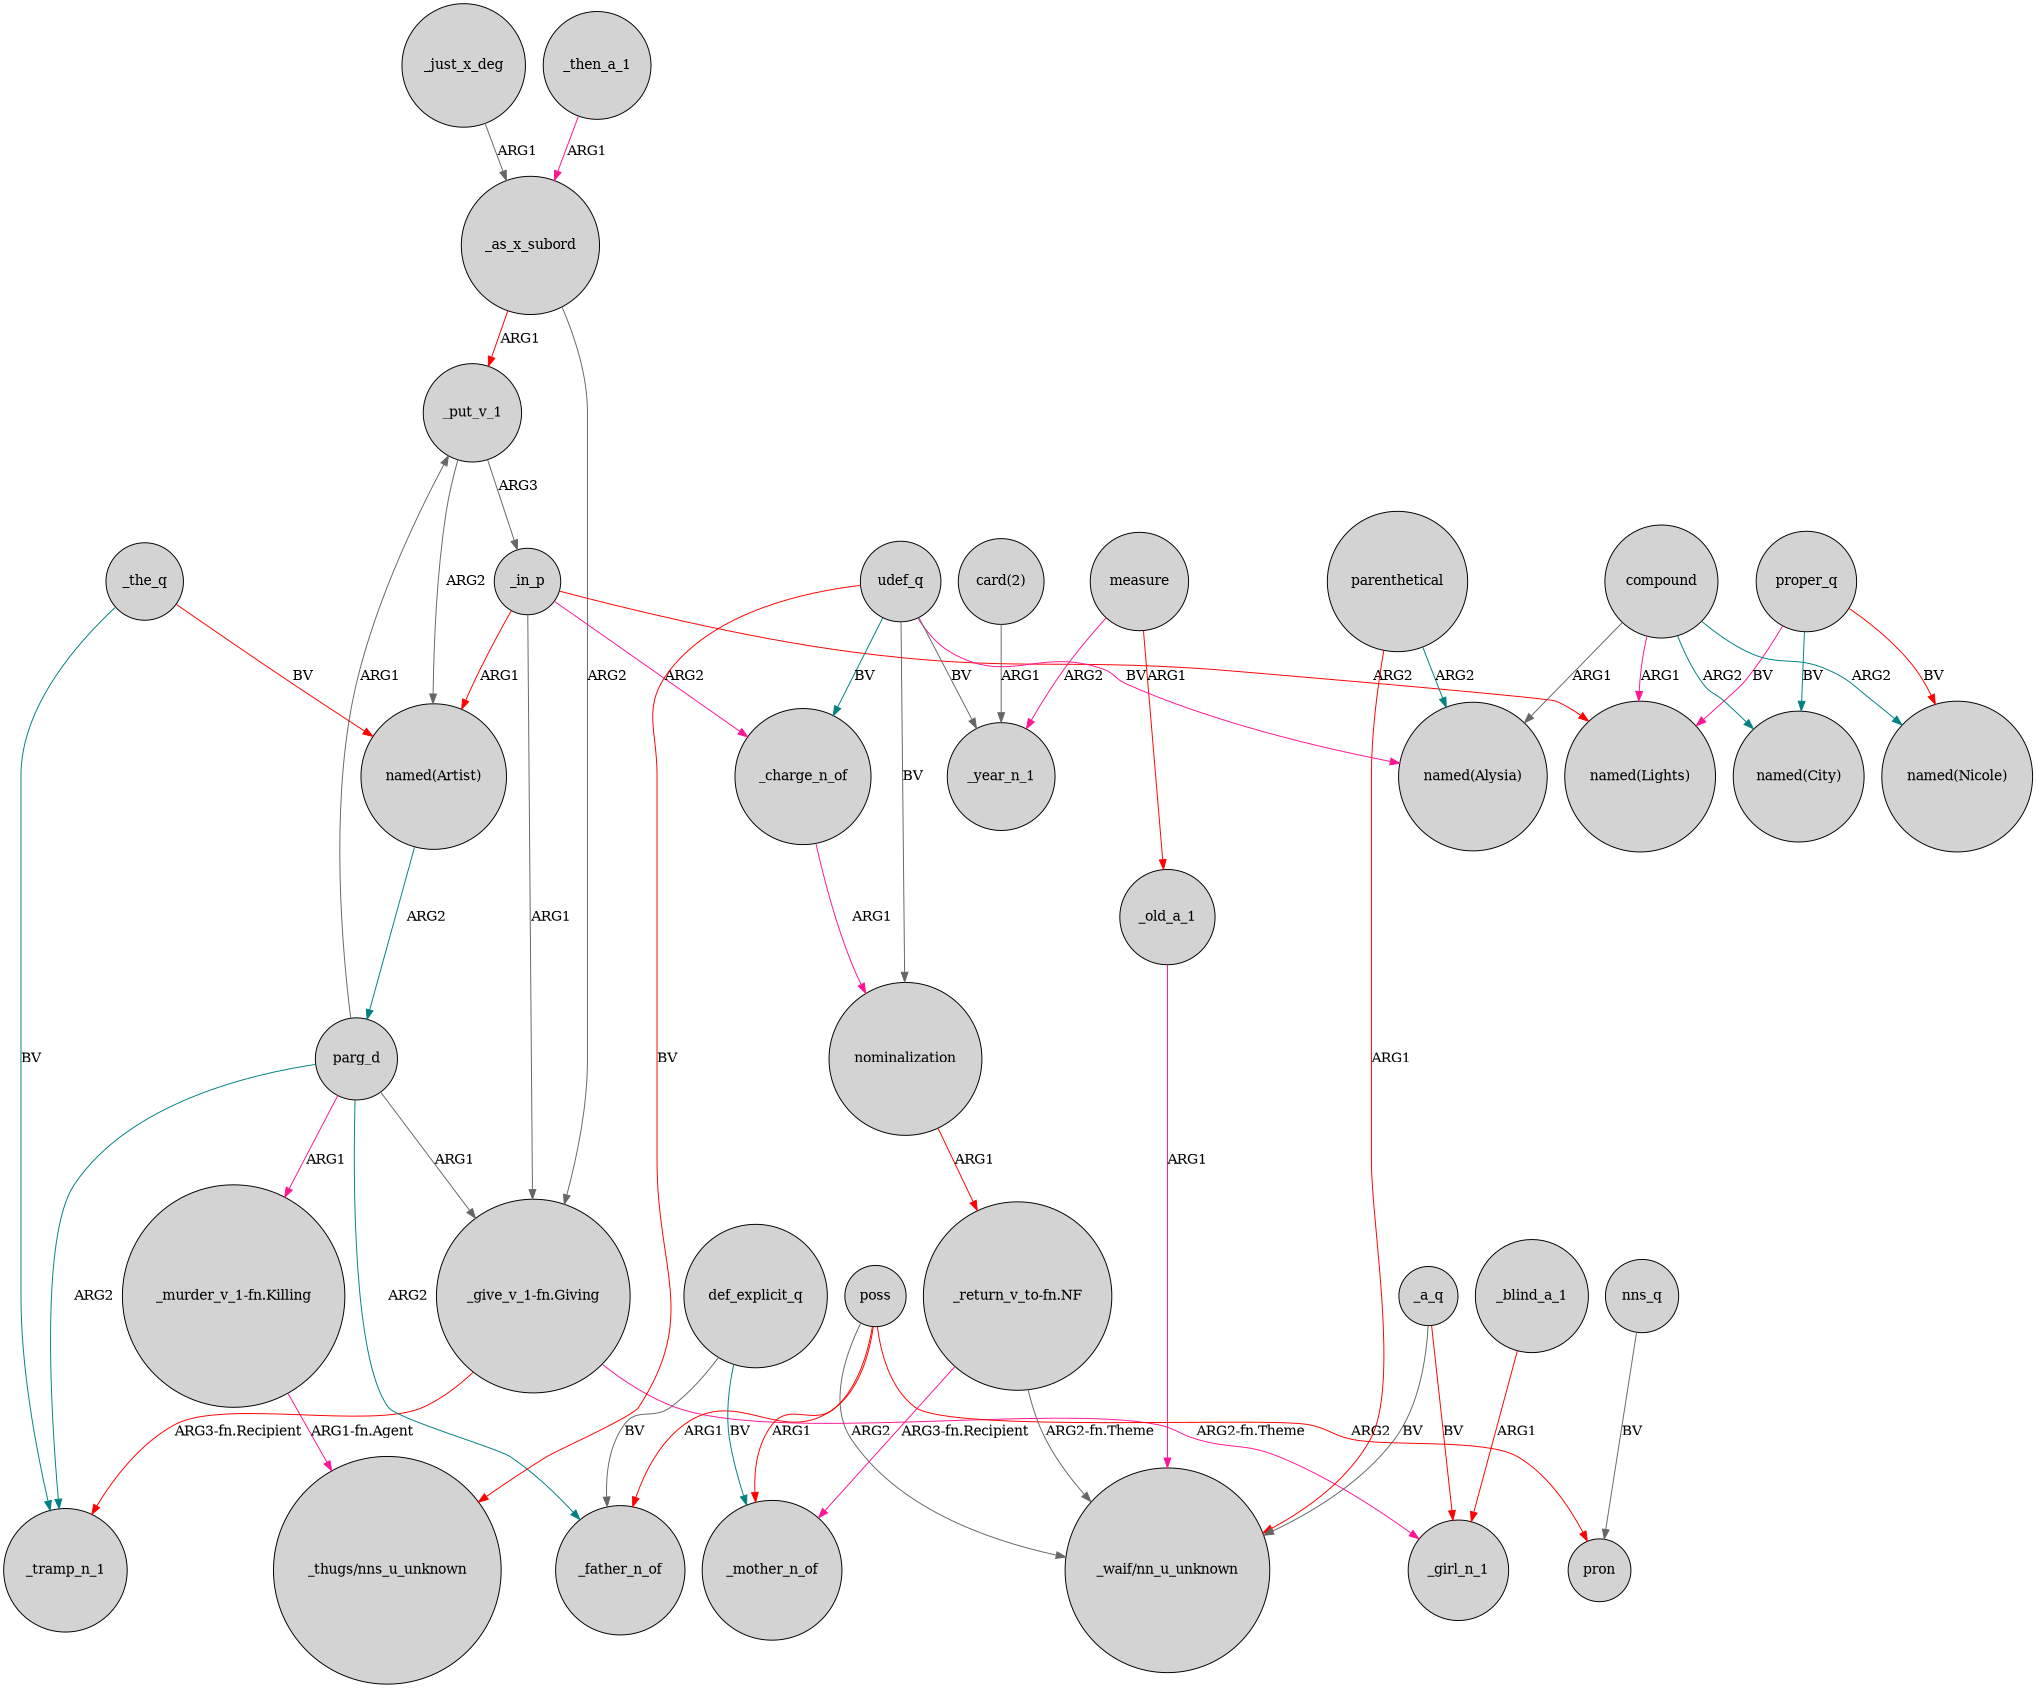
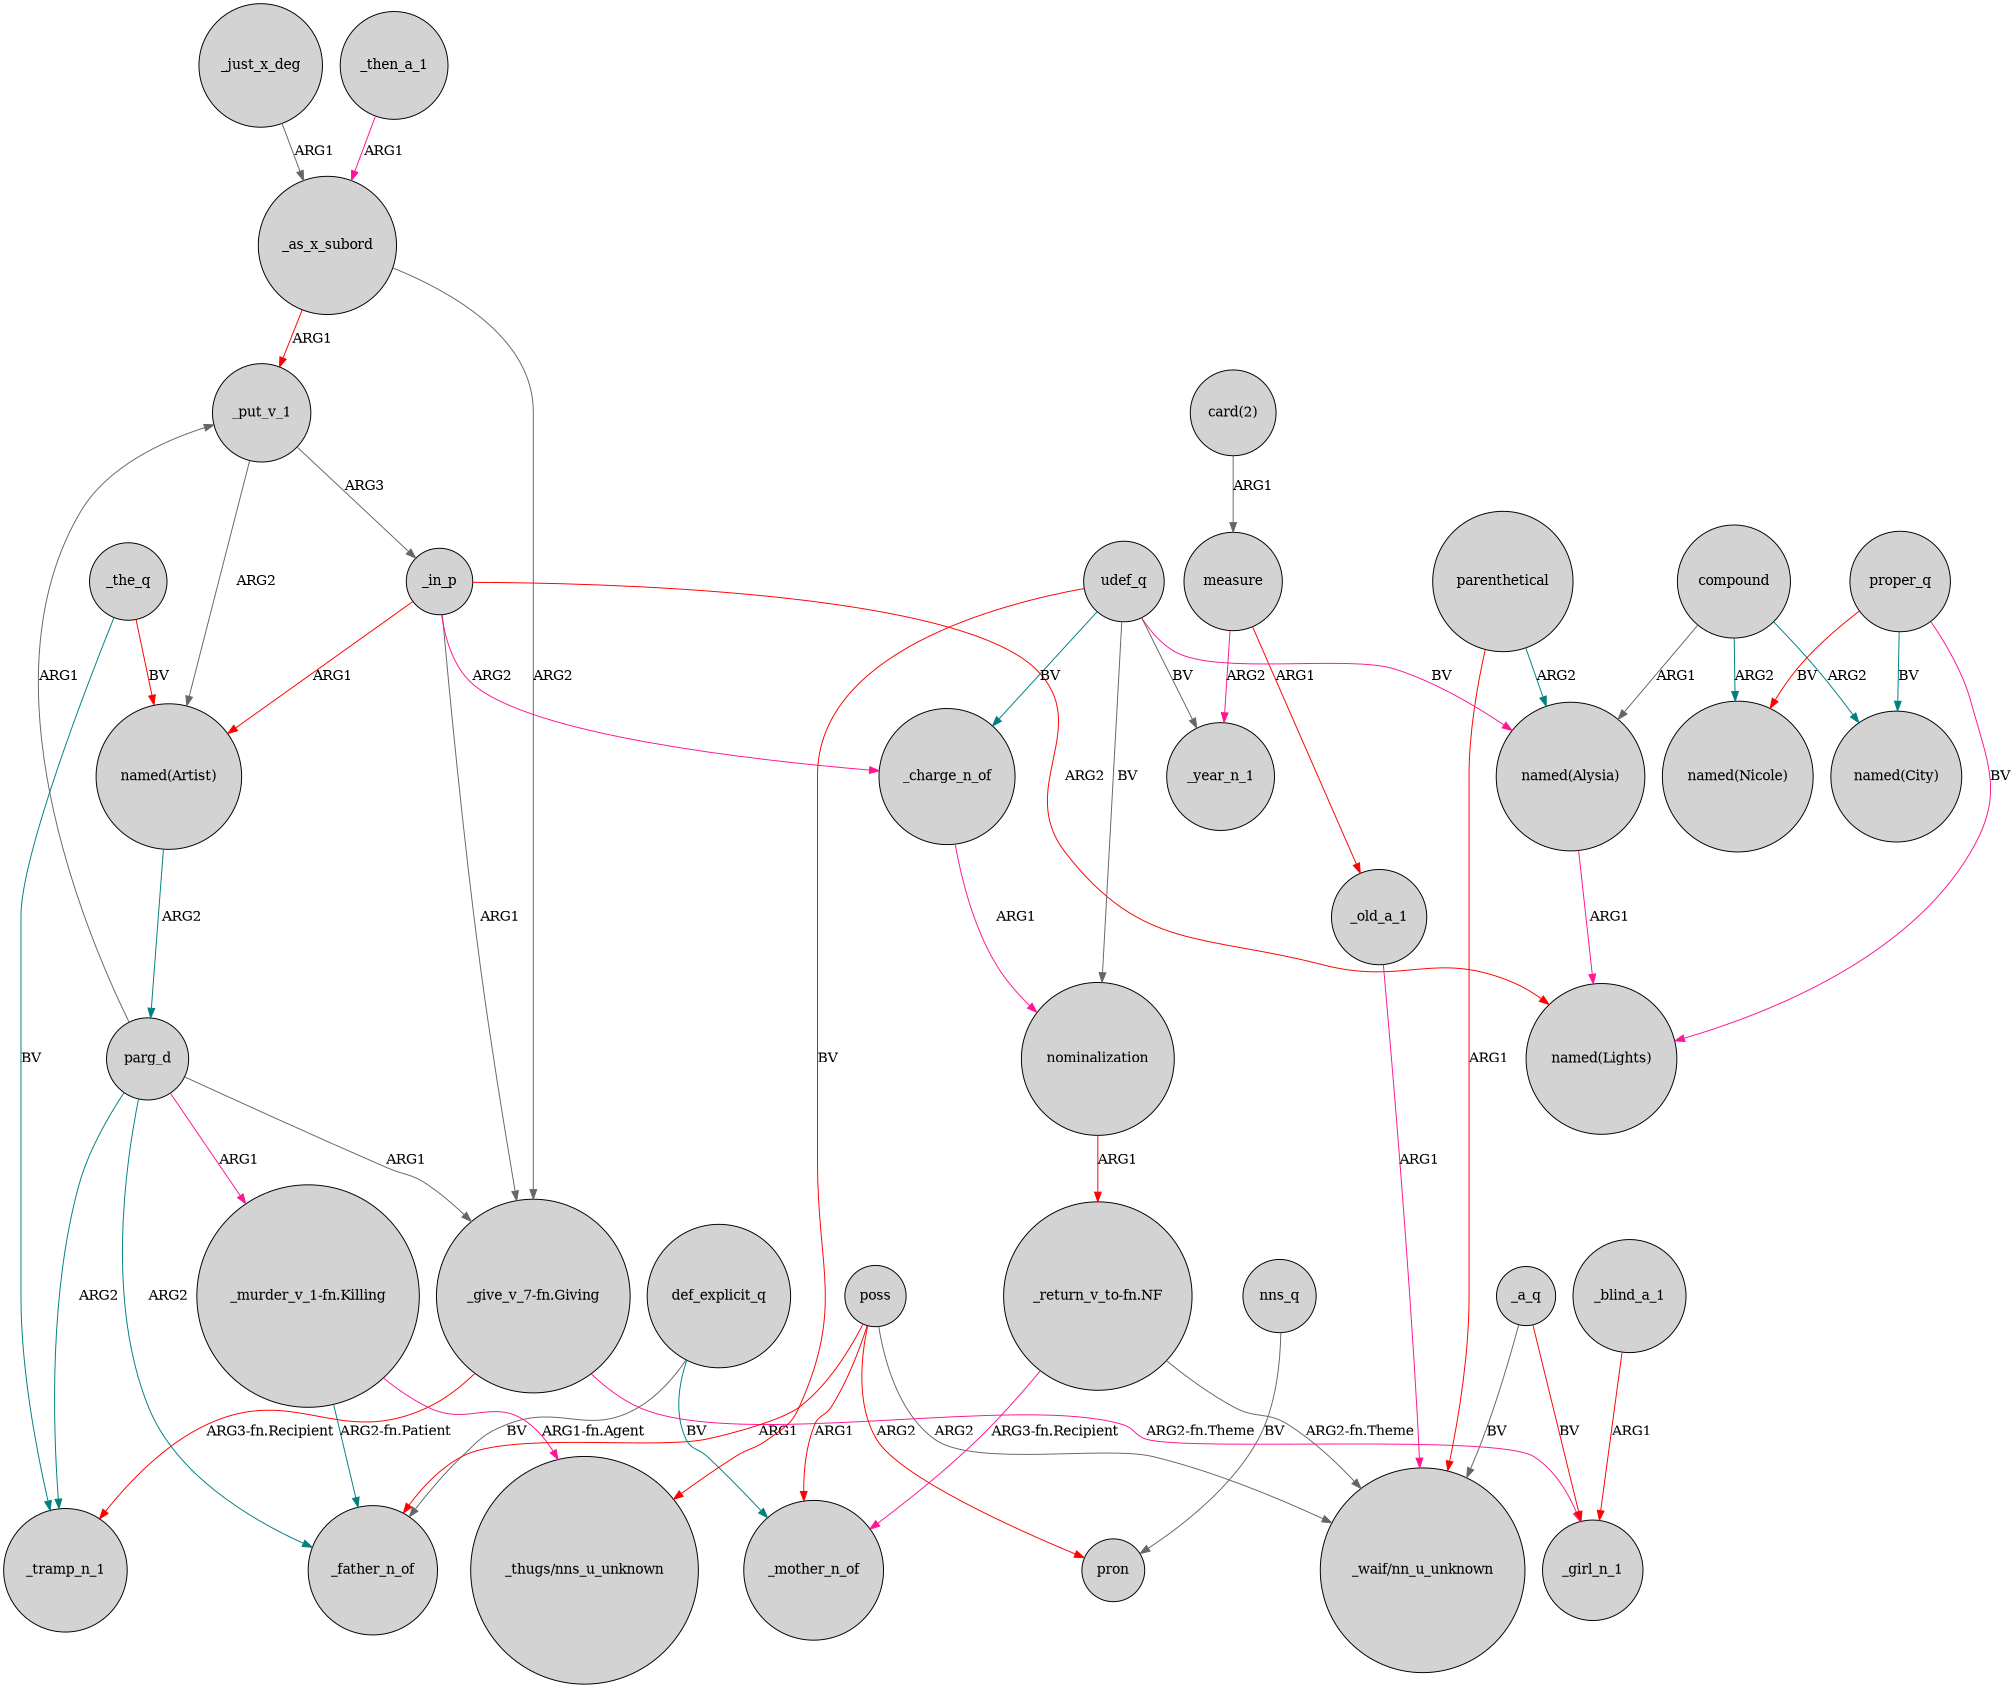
edge "compound" -> "named(Lights)": now "named(Alysia)" -> "named(Lights)"
edge "card(2)" -> "_year_n_1": now "card(2)" -> "measure"
node "_give_v_1-fn.Giving": label "_give_v_1-fn.Giving" -> "_give_v_7-fn.Giving"
edge "_murder_v_1-fn.Killing" -> "_father_n_of": added, label "ARG2-fn.Patient"
